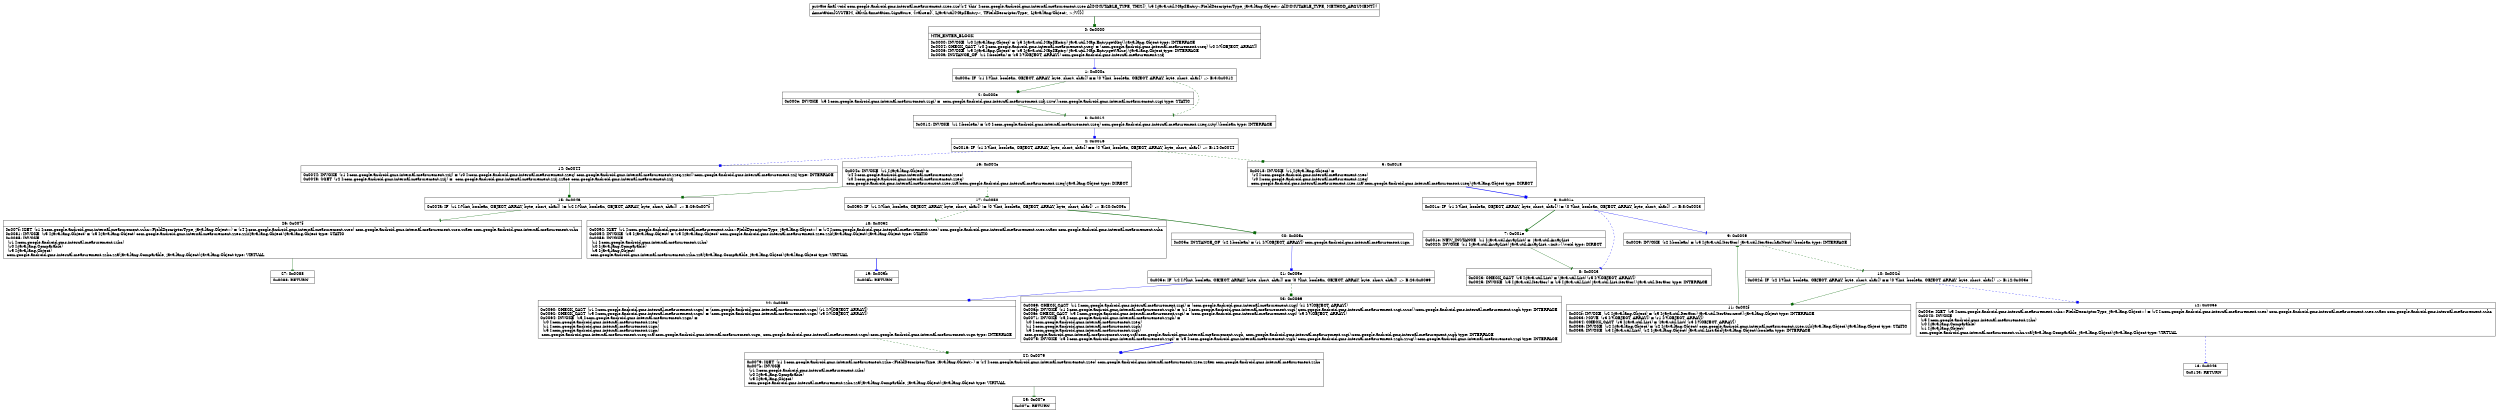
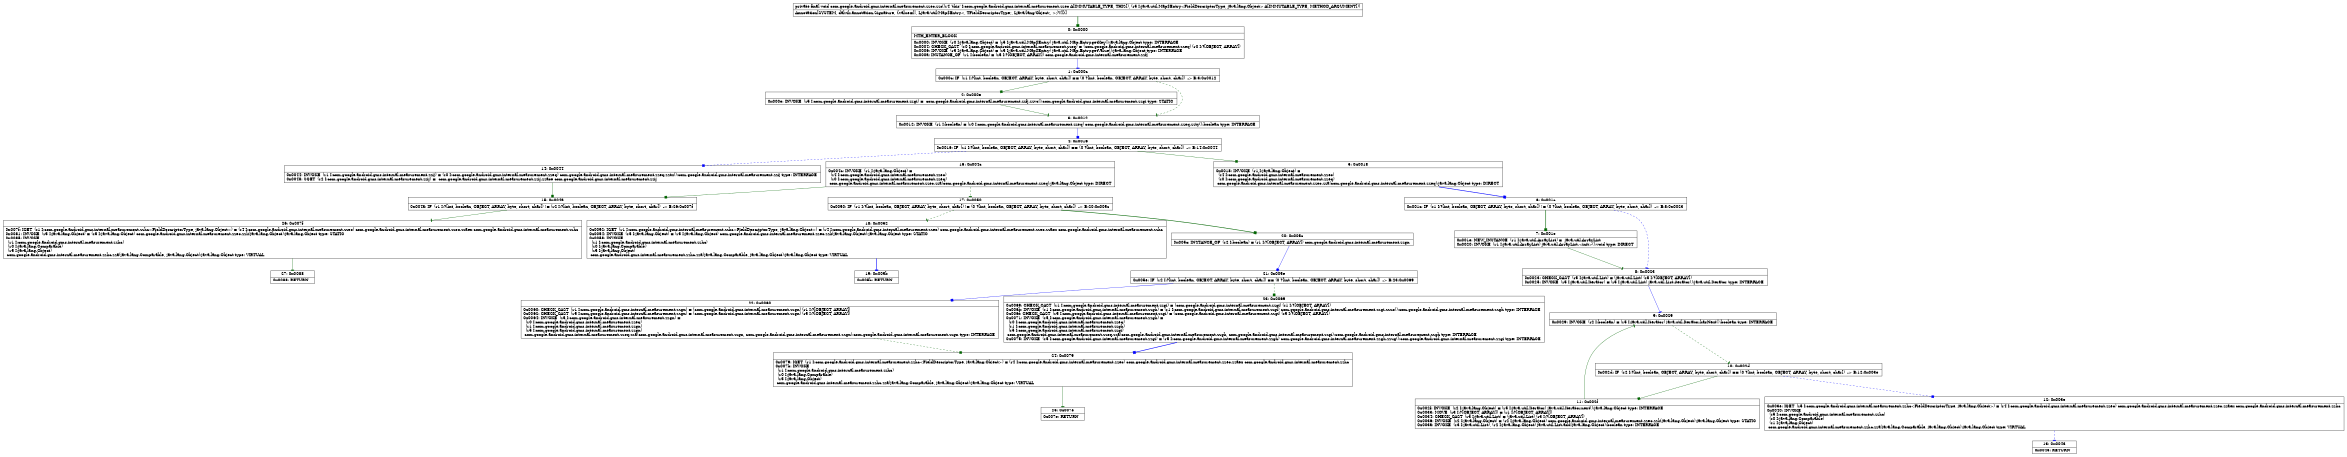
edge "4: 0x0016" -> "5: 0x0018": style dashed -> solid
edge "6: 0x001c" -> "9: 0x0029": now "8: 0x0023" -> "9: 0x0029"
node "13: 0x0043": text "0x0143: RETURN" -> "0x0043: RETURN"
